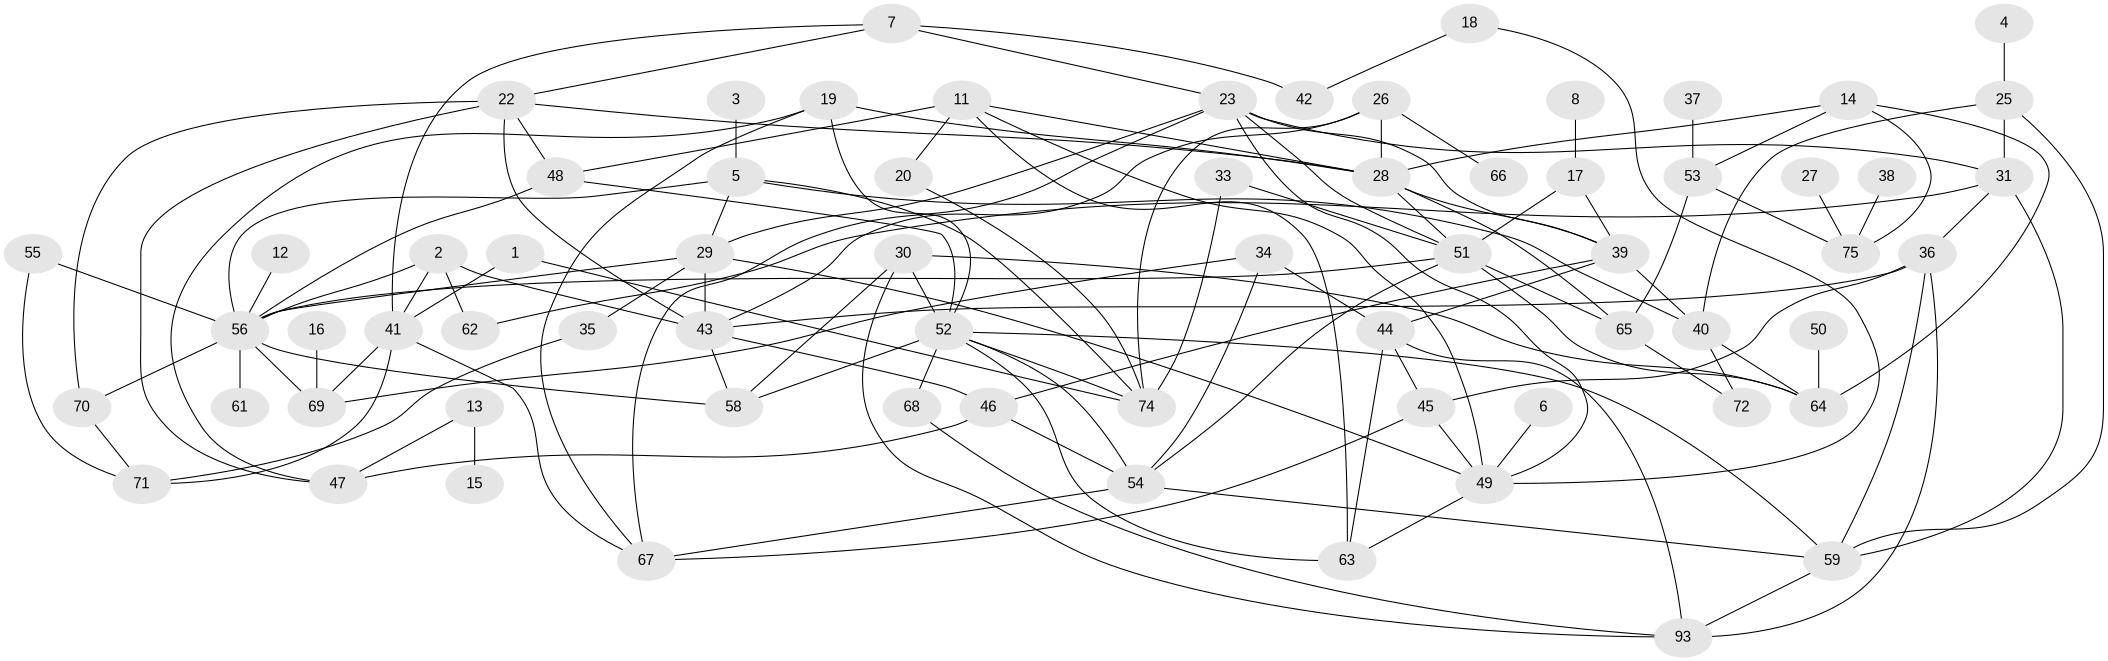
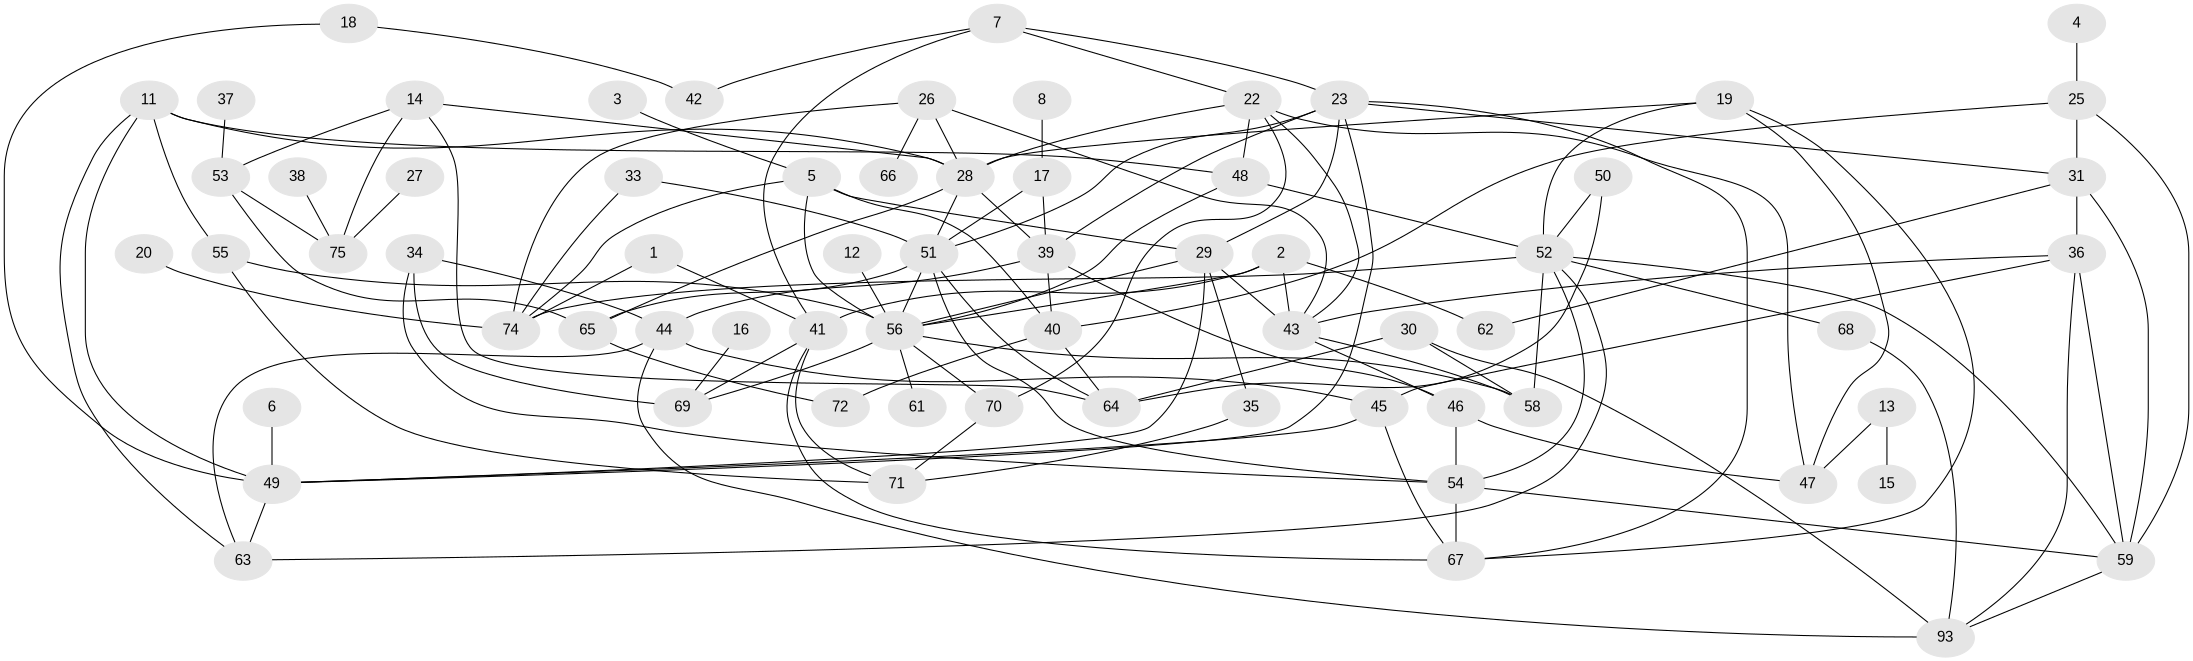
edge "11" -- "20": now "11" -- "55"
edge "30" -- "52": now "50" -- "52"
